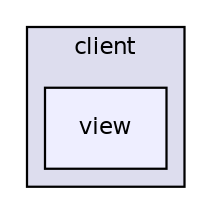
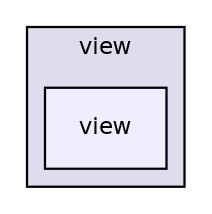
cluster "client": label "client" -> "view"
